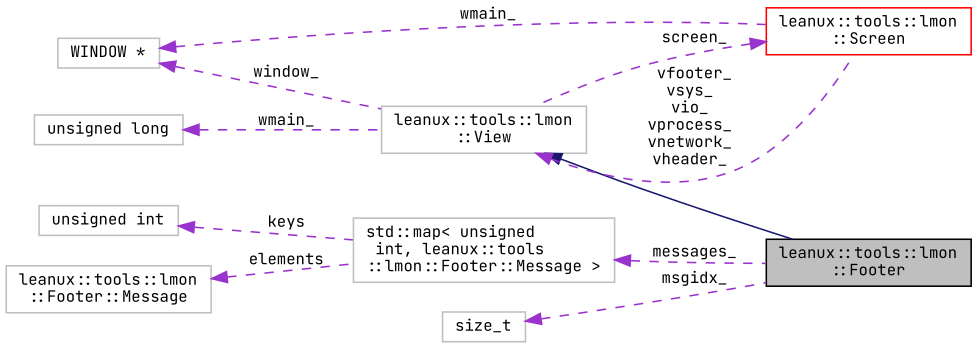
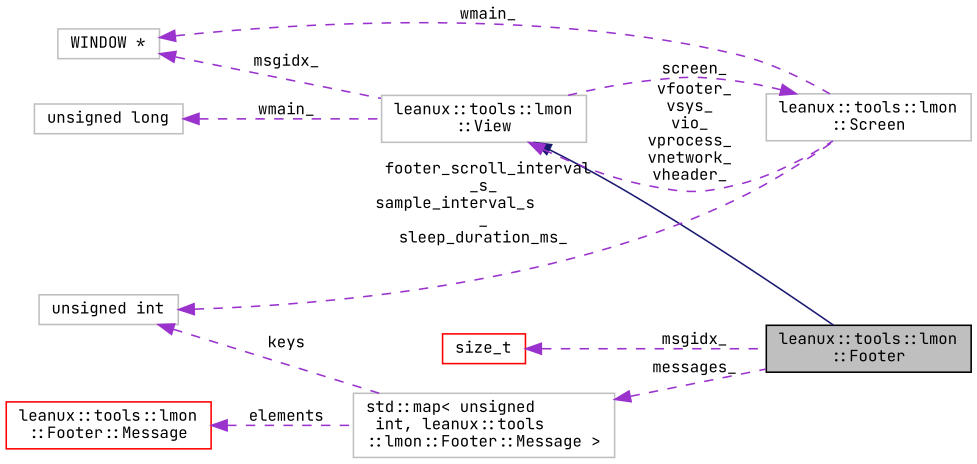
node "leanux::tools::lmon ::Screen": color red -> grey75
edge "leanux::tools::lmon ::View" -> "WINDOW *": label " window_" -> " msgidx_"
edge "leanux::tools::lmon ::Screen" -> "unsigned int": added, label "footer_scroll_interval _s_ sample_interval_s _ sleep_duration_ms_"
node "leanux::tools::lmon ::Footer::Message": color grey75 -> red
node "size_t": color grey75 -> red
